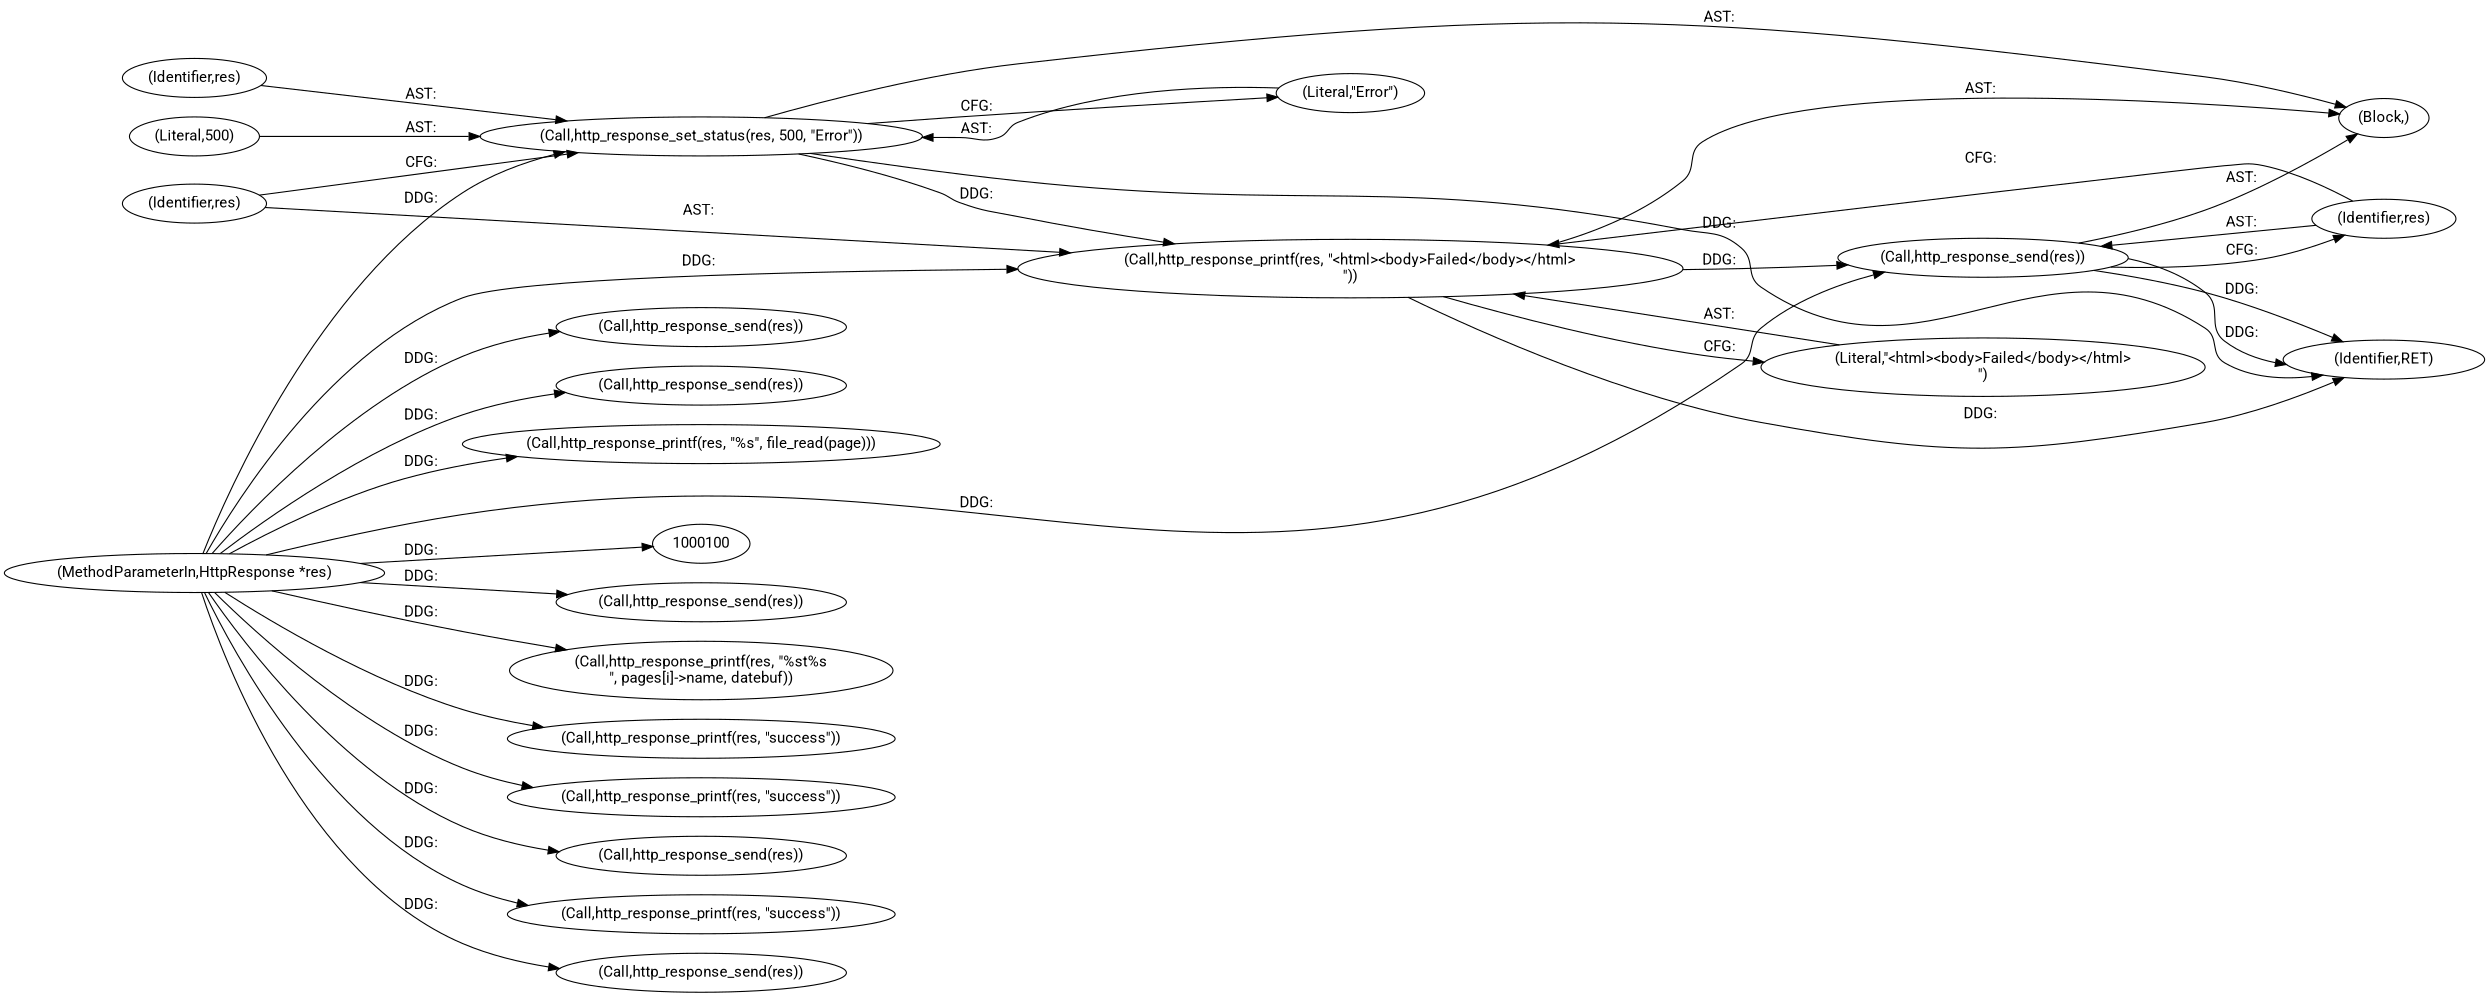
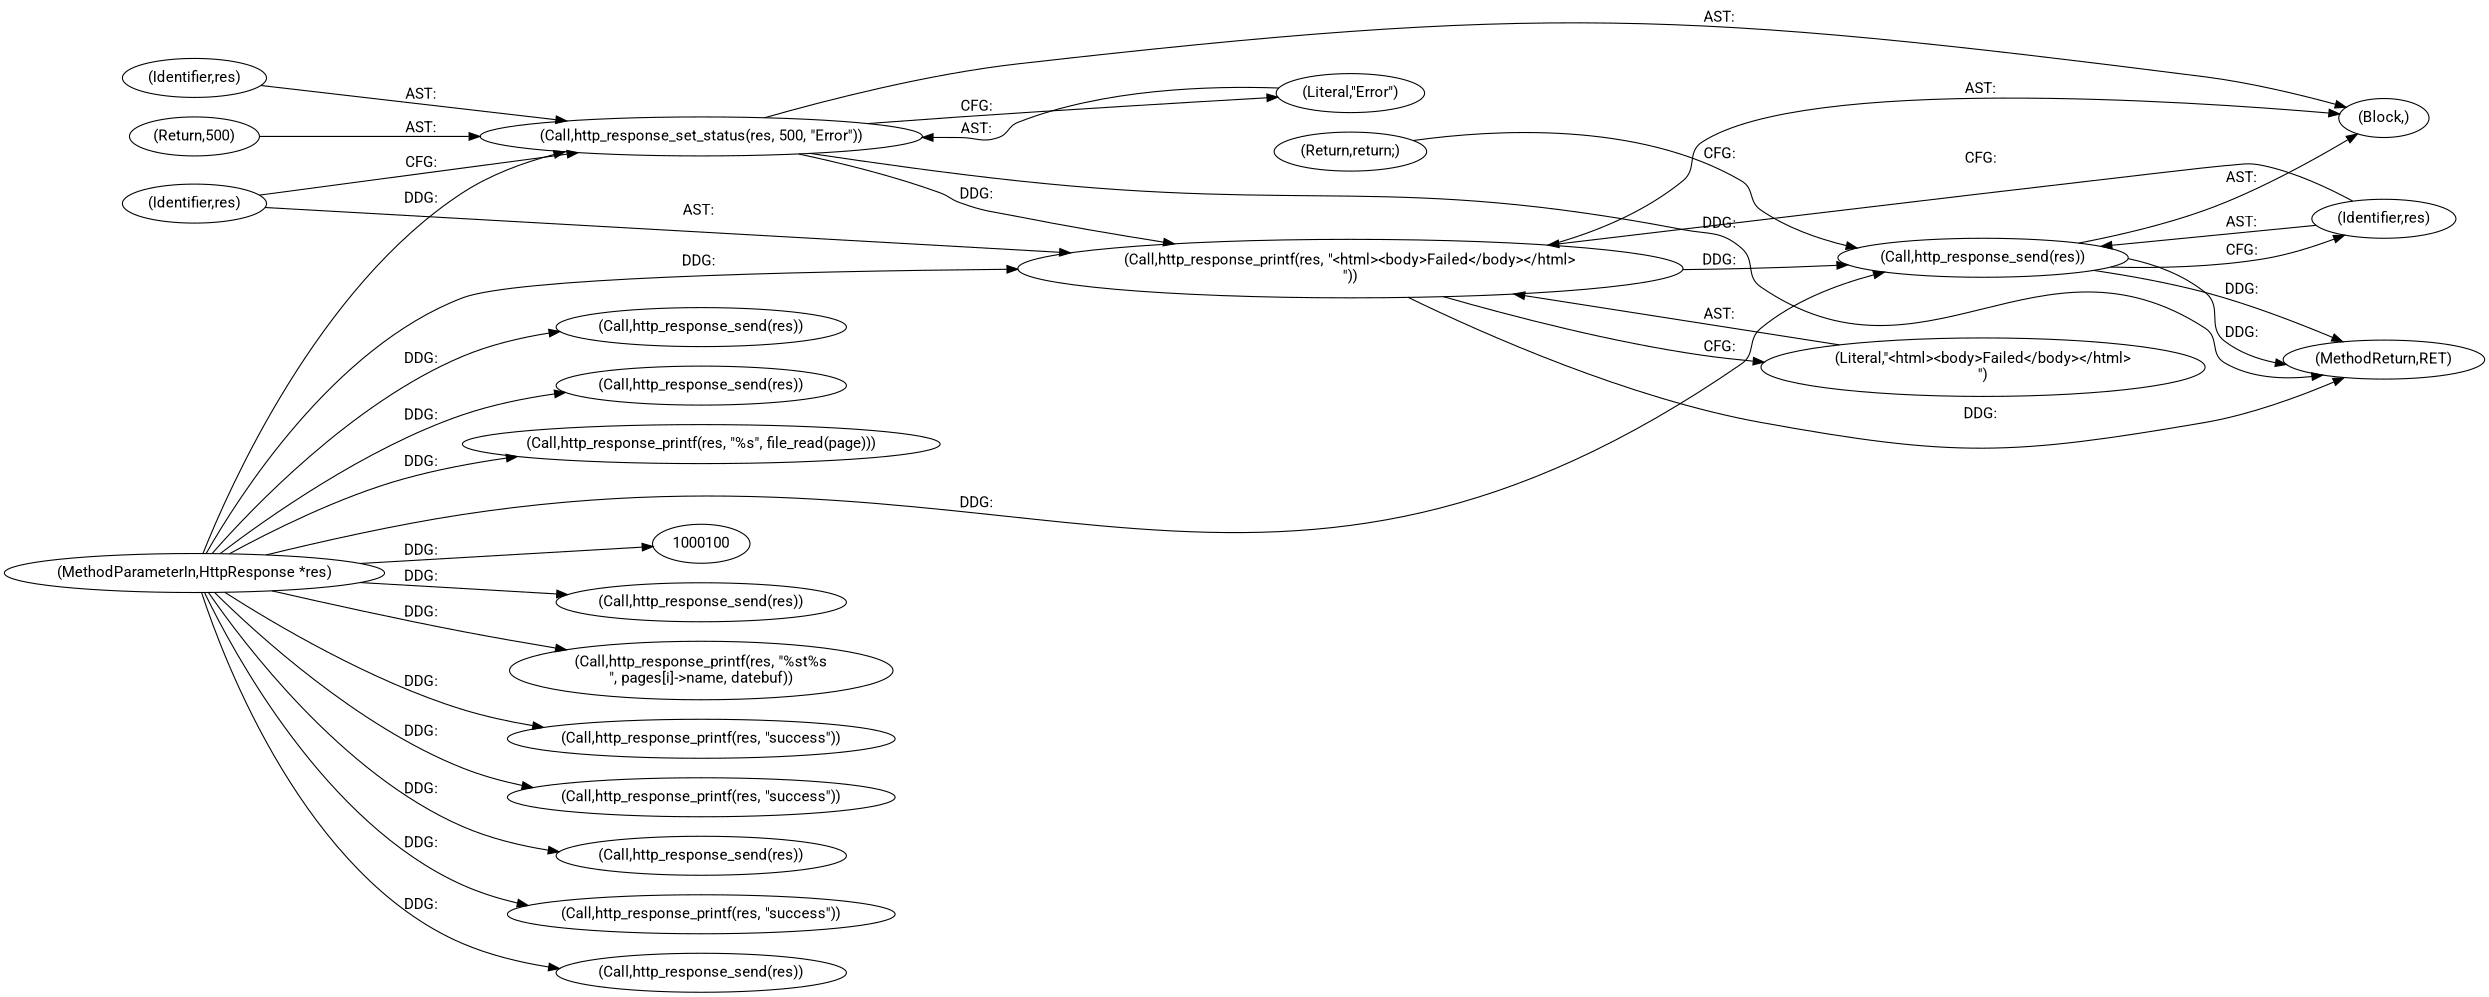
node "(Literal,500)": label "(Literal,500)" -> "(Return,500)"
node "(Return,return;)": added
node "(Identifier,RET)": label "(Identifier,RET)" -> "(MethodReturn,RET)"
